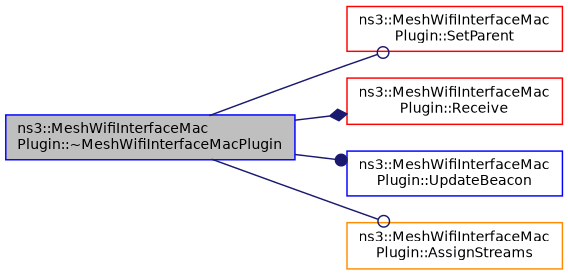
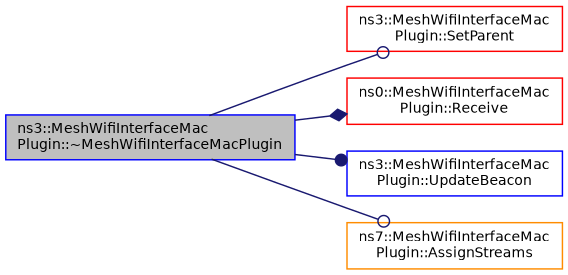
node "ns3::MeshWifiInterfaceMac Plugin::Receive": label "ns3::MeshWifiInterfaceMac Plugin::Receive" -> "ns0::MeshWifiInterfaceMac Plugin::Receive"
node "ns3::MeshWifiInterfaceMac Plugin::AssignStreams": label "ns3::MeshWifiInterfaceMac Plugin::AssignStreams" -> "ns7::MeshWifiInterfaceMac Plugin::AssignStreams"
